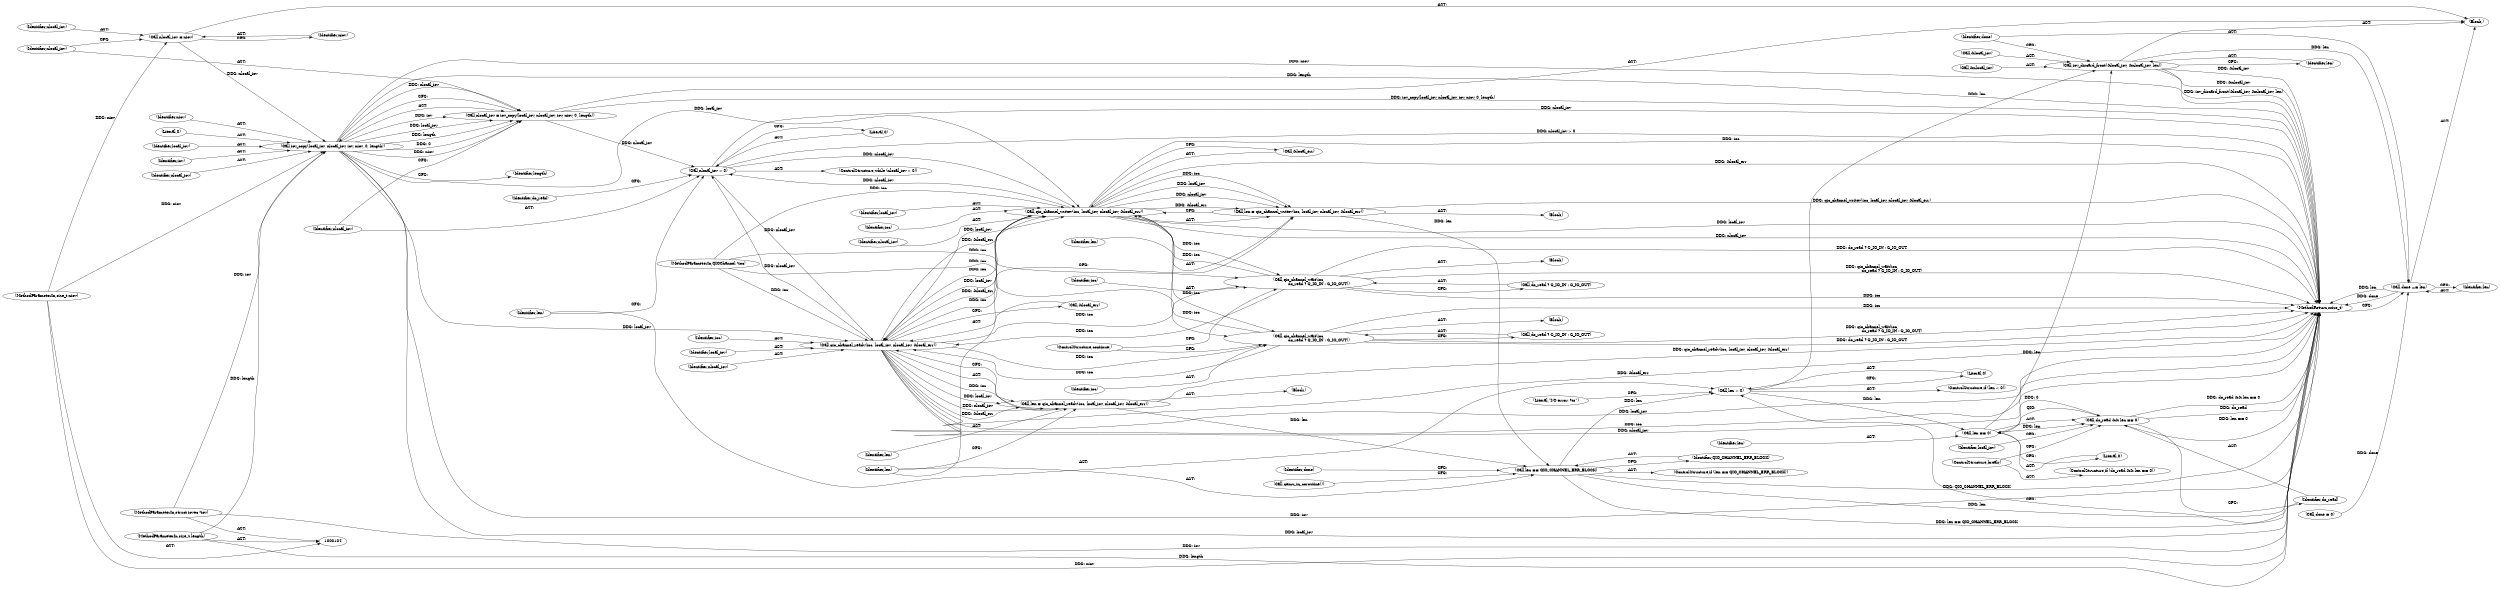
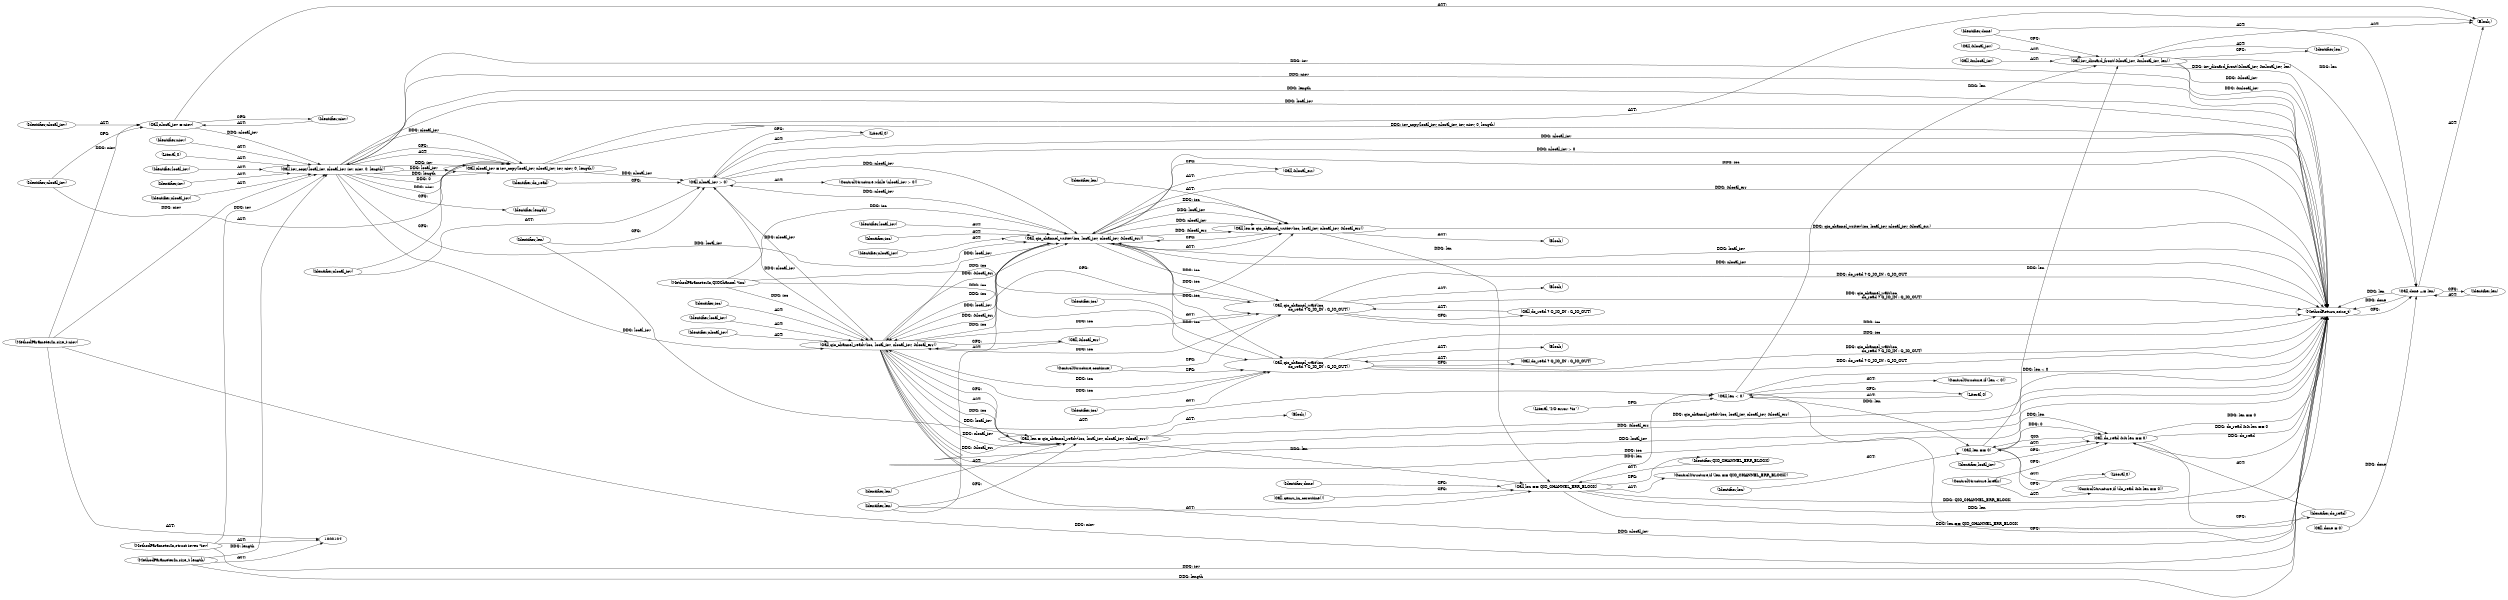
edge "(Call,len < 0)" -> "(MethodReturn,ssize_t)": added, label "DDG: len < 0"
